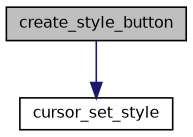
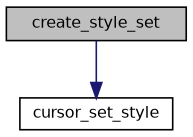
node "create_style_button": label "create_style_button" -> "create_style_set"
